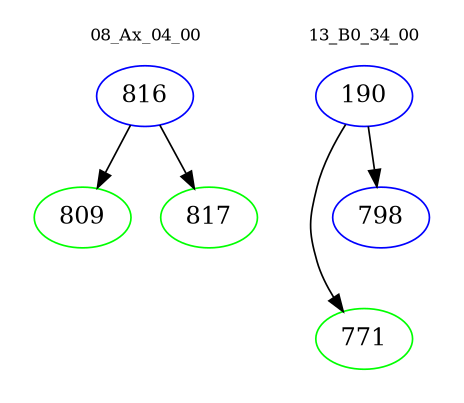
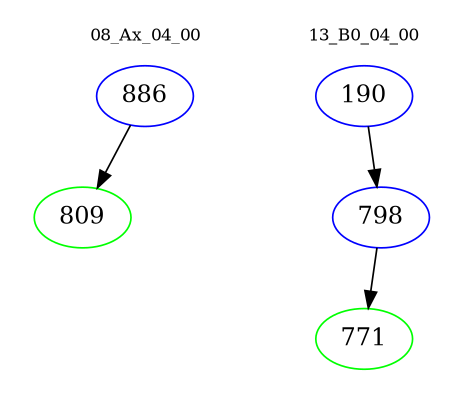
cluster "13_B0_34_00": label "13_B0_34_00" -> "13_B0_04_00"
node "816": label "816" -> "886"
edge "190" -> "771": now "798" -> "771"
node "817": removed
